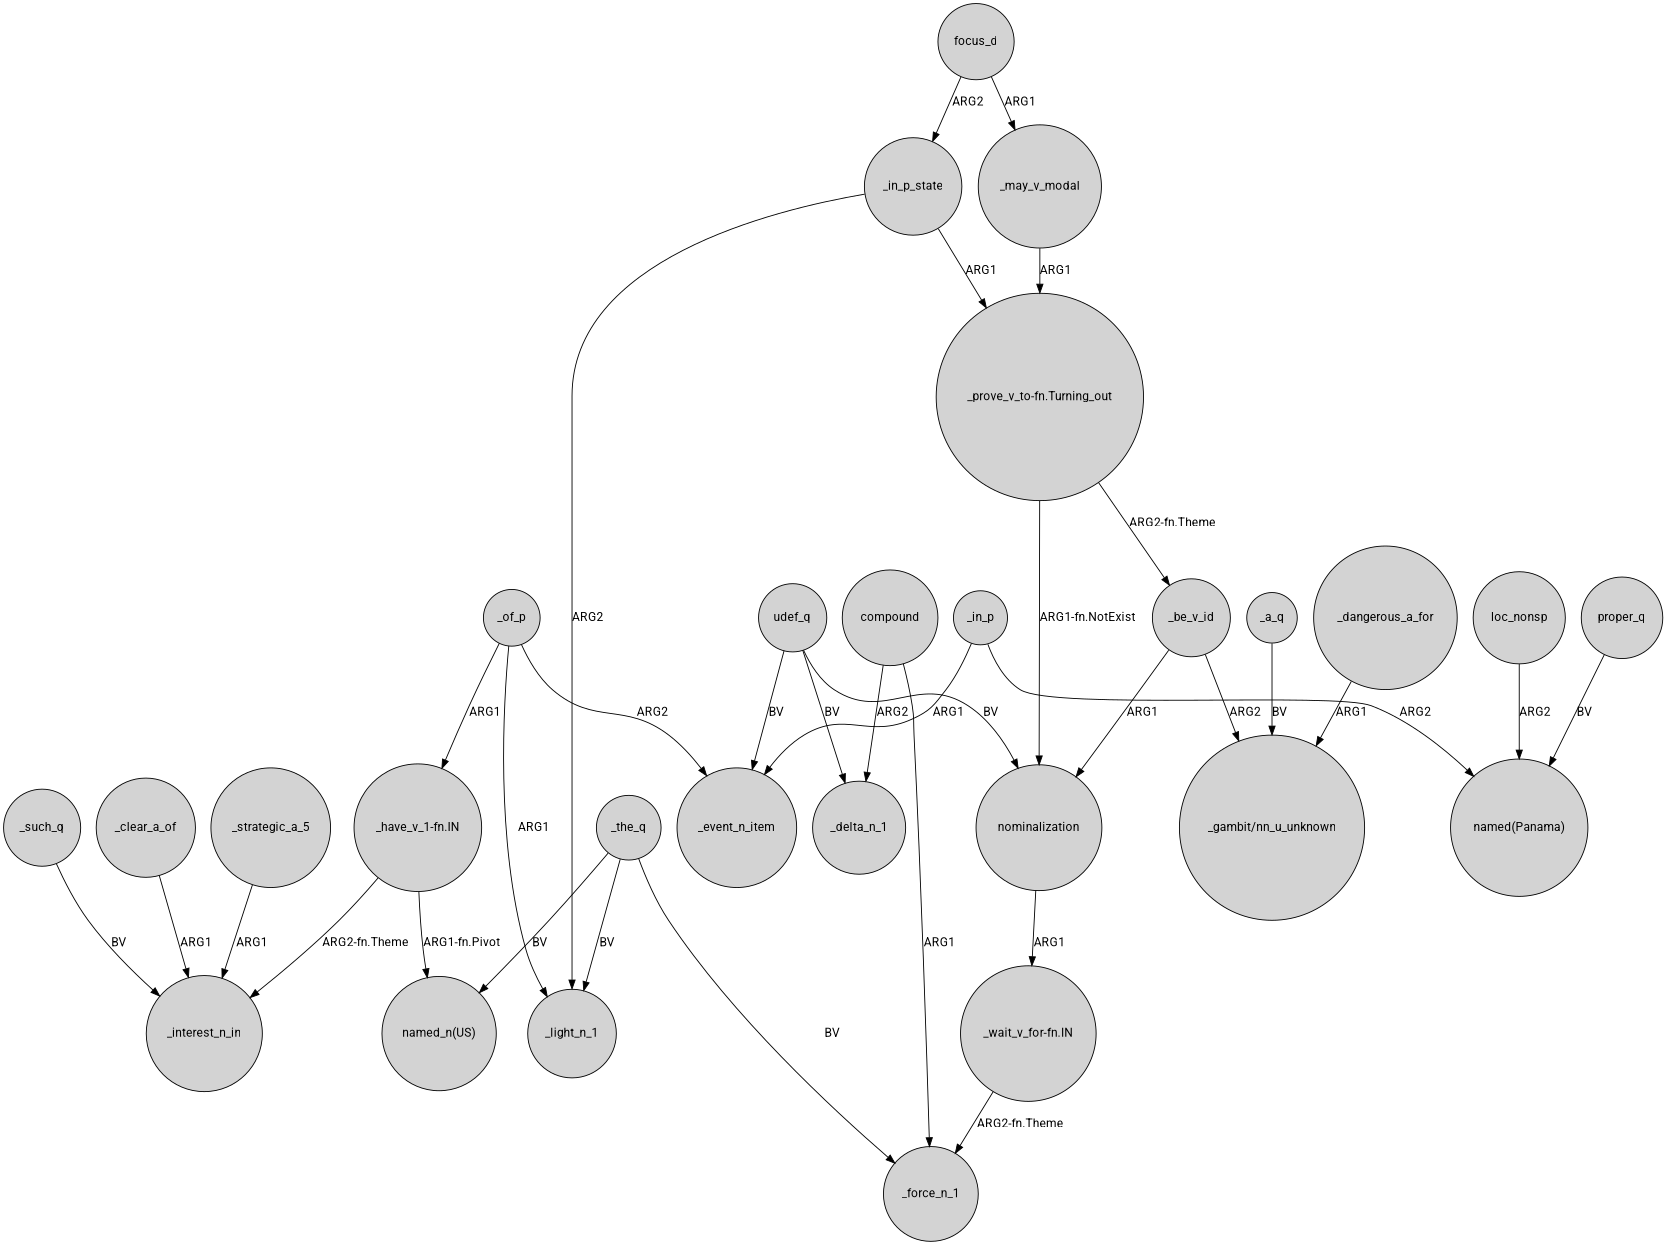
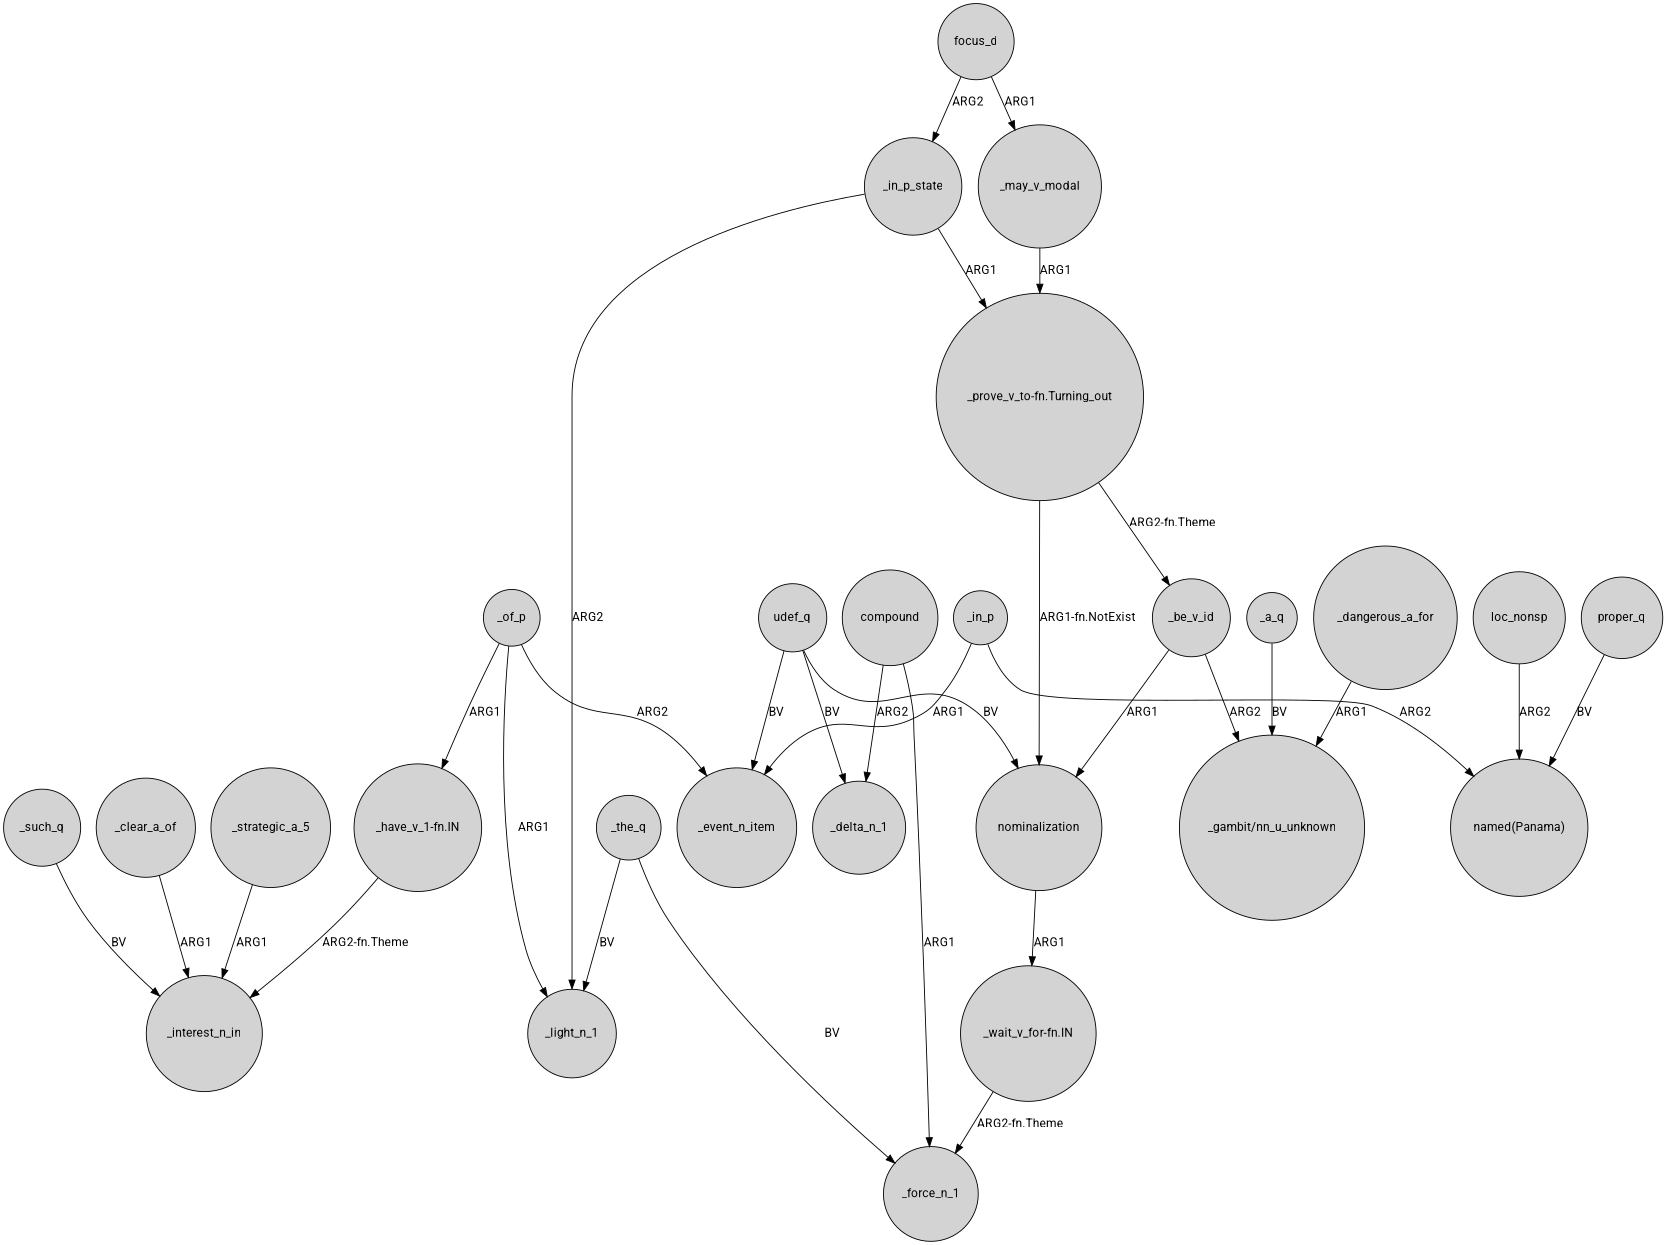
node "named_n(US)": removed
